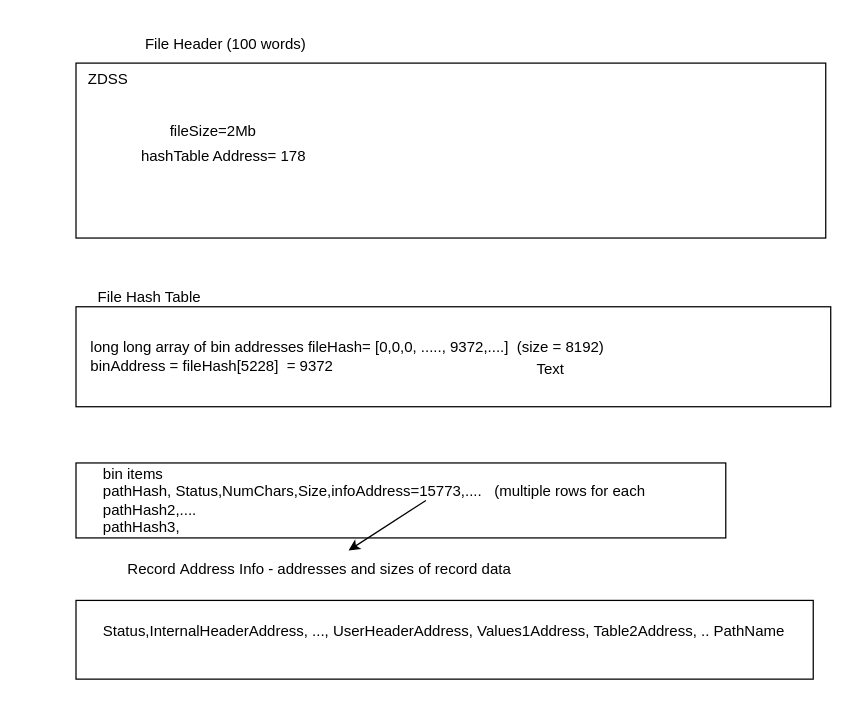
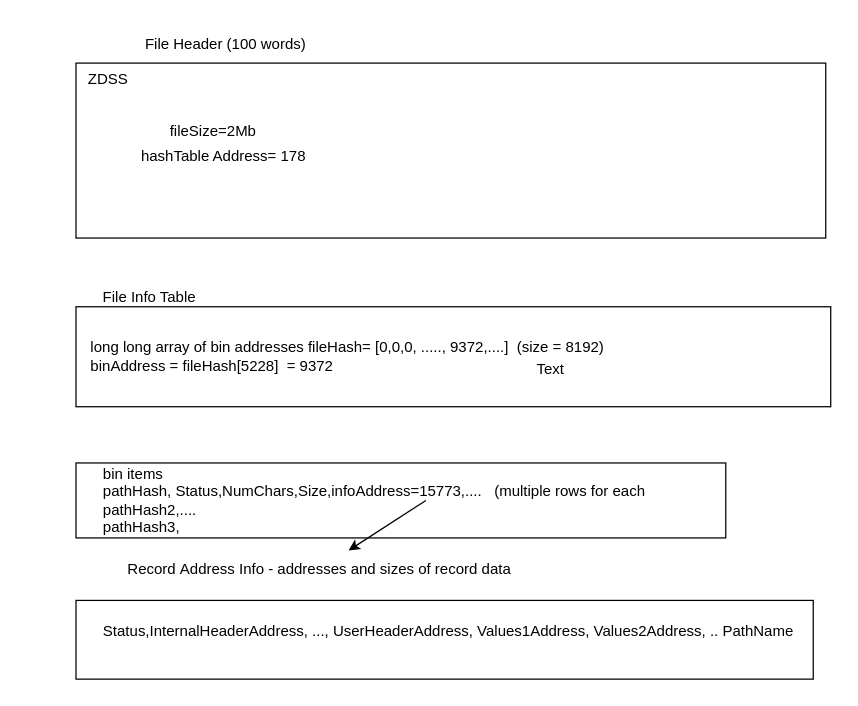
node "File Hash Table": label "File Hash Table" -> "File Info Table"
node "Status,InternalHeaderAddress, ..., UserHeaderAddress, Values1Address, Table2Address, .. PathName": label "Status,InternalHeaderAddress, ..., UserHeaderAddress, Values1Address, Table2Address, .. PathName" -> "Status,InternalHeaderAddress, ..., UserHeaderAddress, Values1Address, Values2Address, .. PathName"
